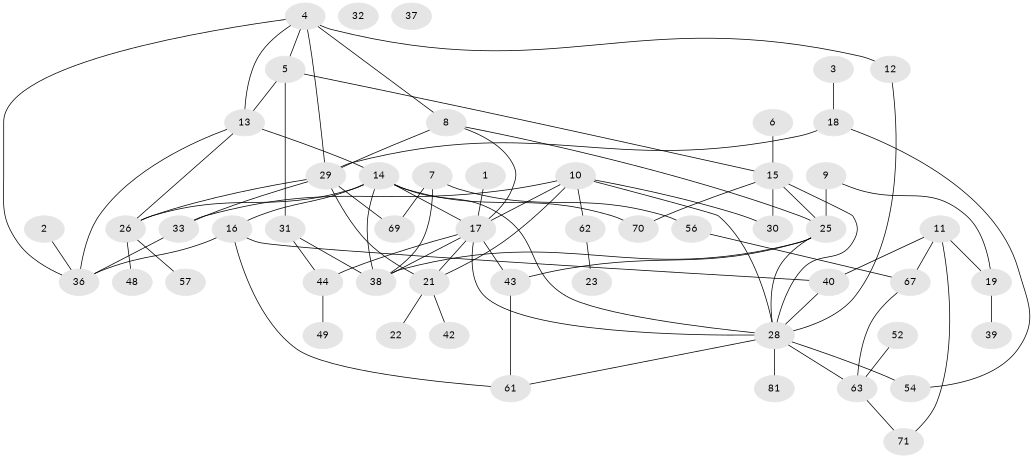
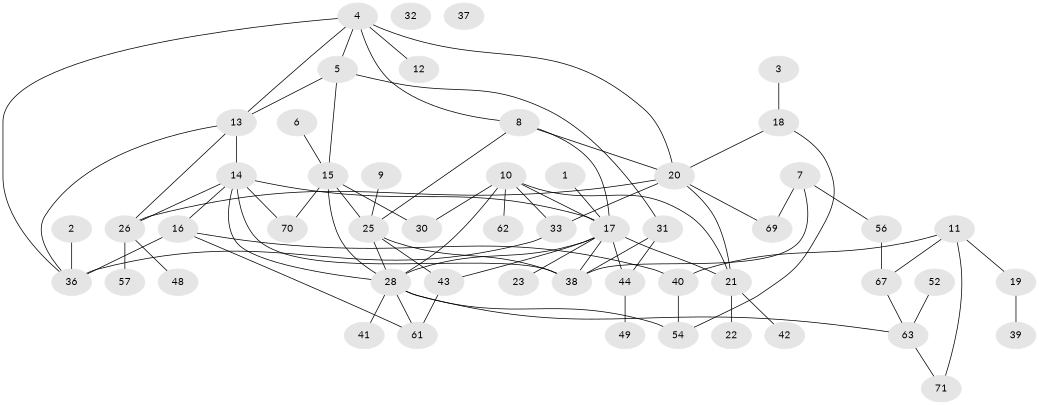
node "29": label "29" -> "20"
edge "9" -- "19": removed
edge "12" -- "28": removed
edge "62" -- "23": now "17" -- "23"
edge "40" -- "28": now "40" -- "54"
node "81": label "81" -> "41"
